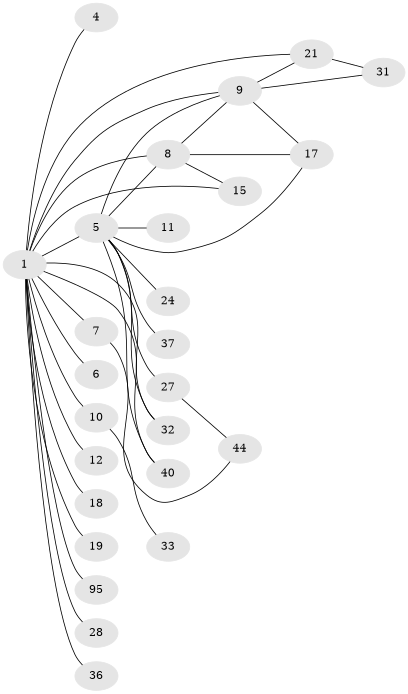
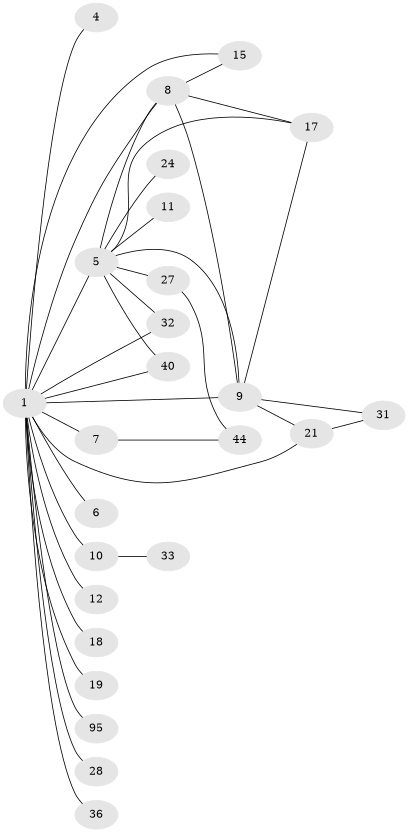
node "37": removed
